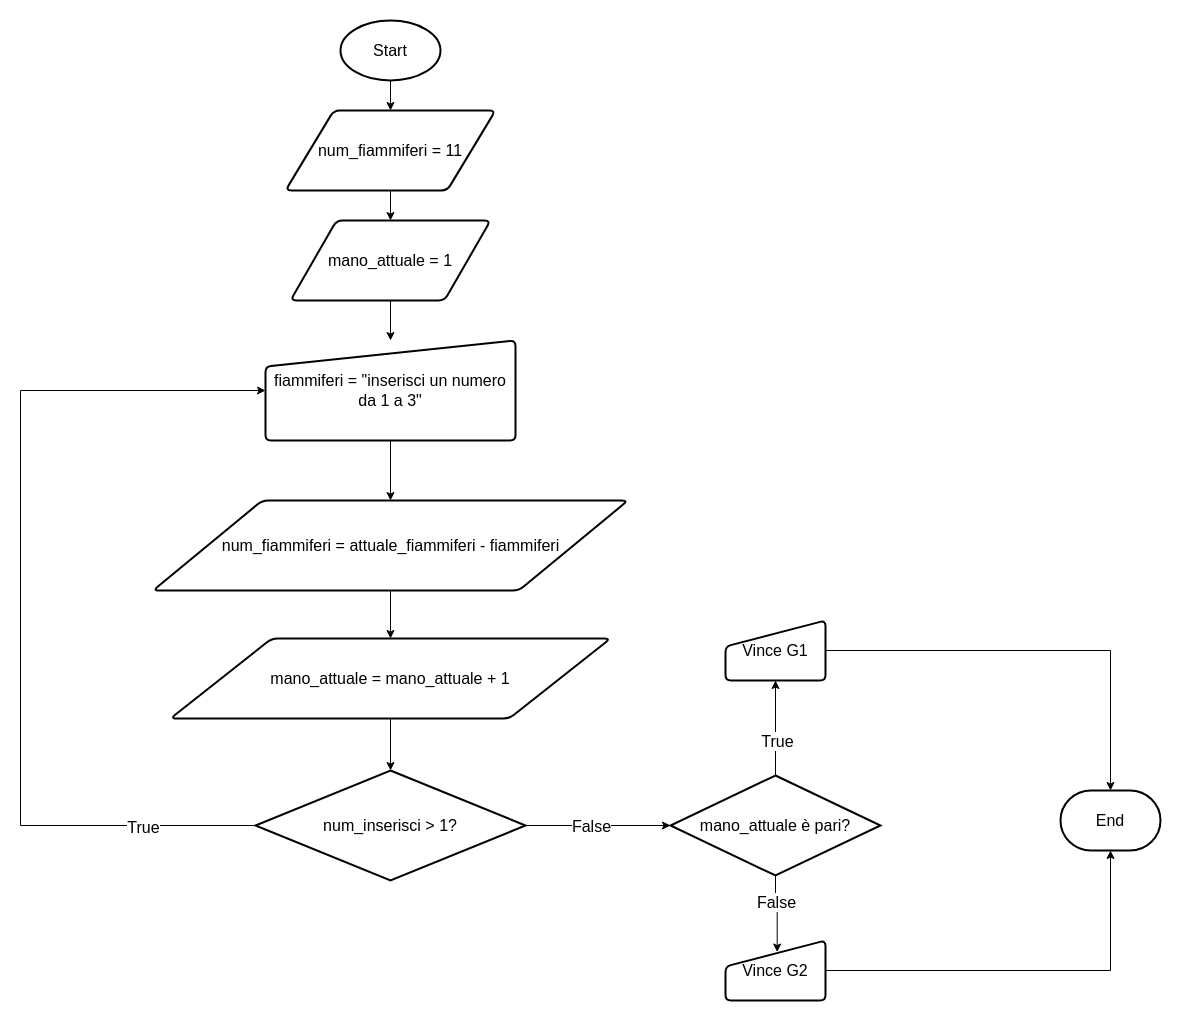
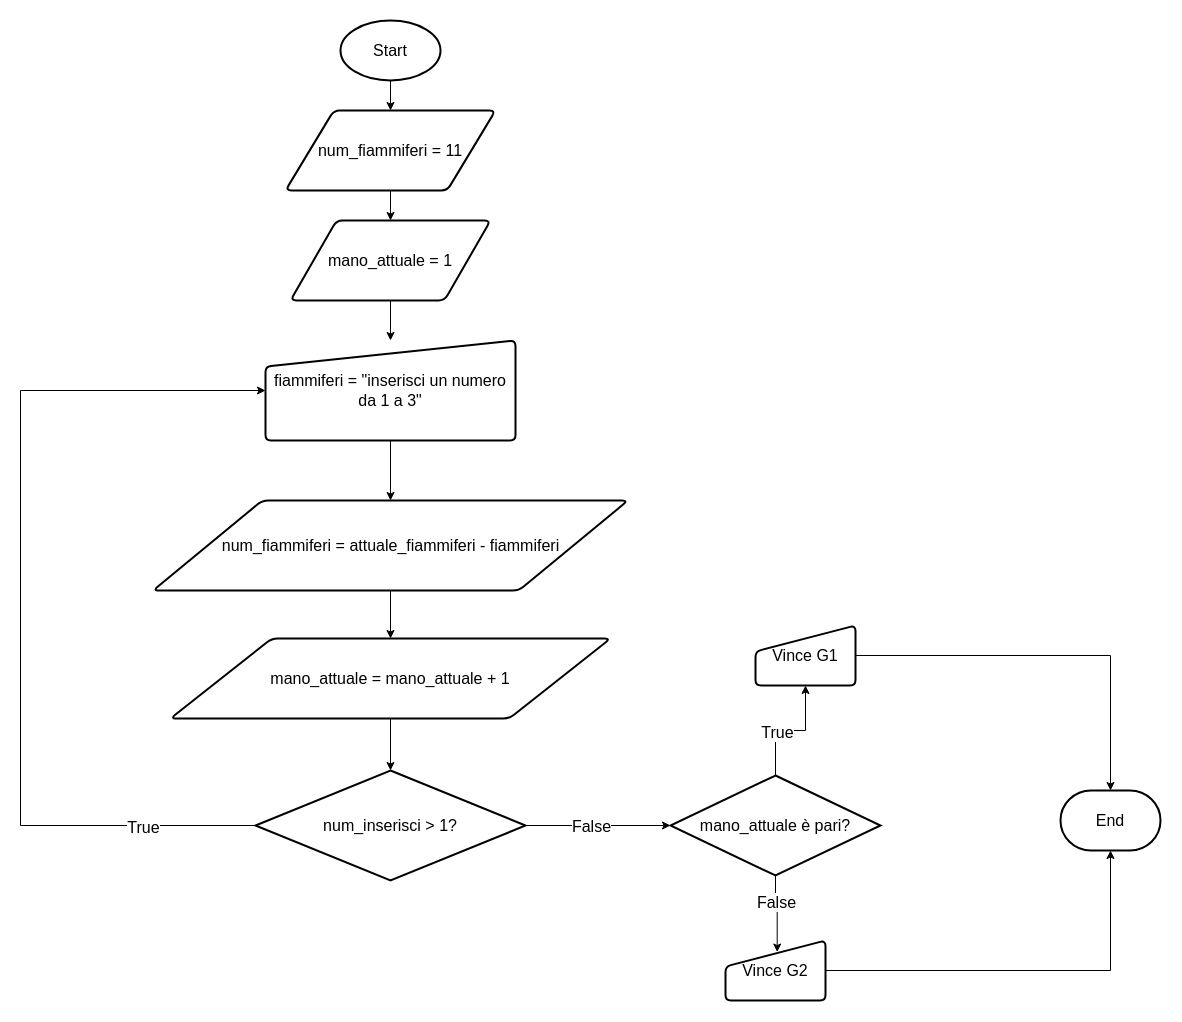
node "Vince G1": moved (776, 651) -> (806, 656)
